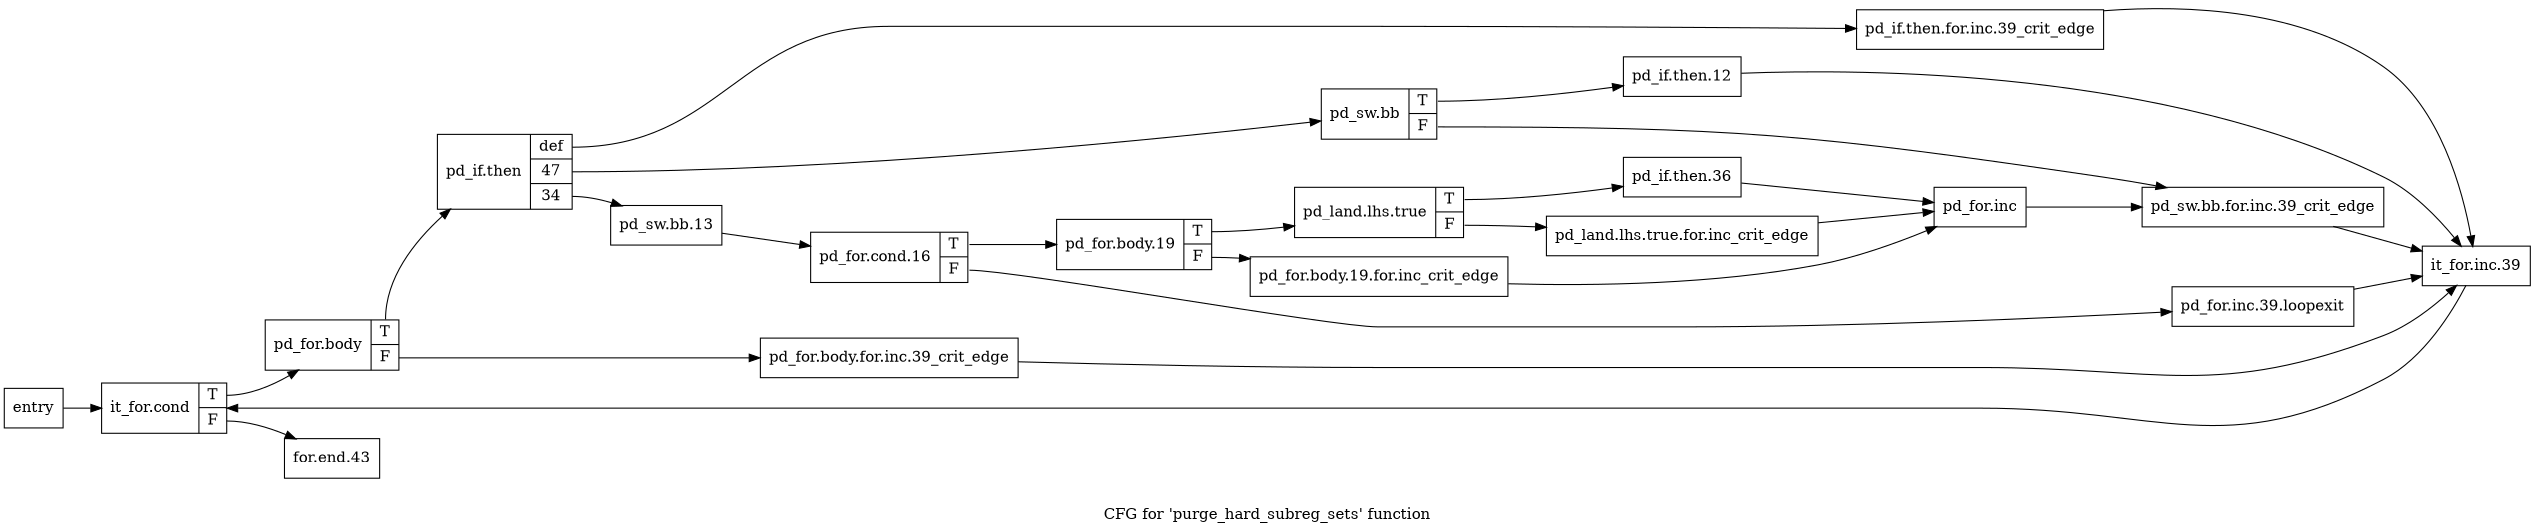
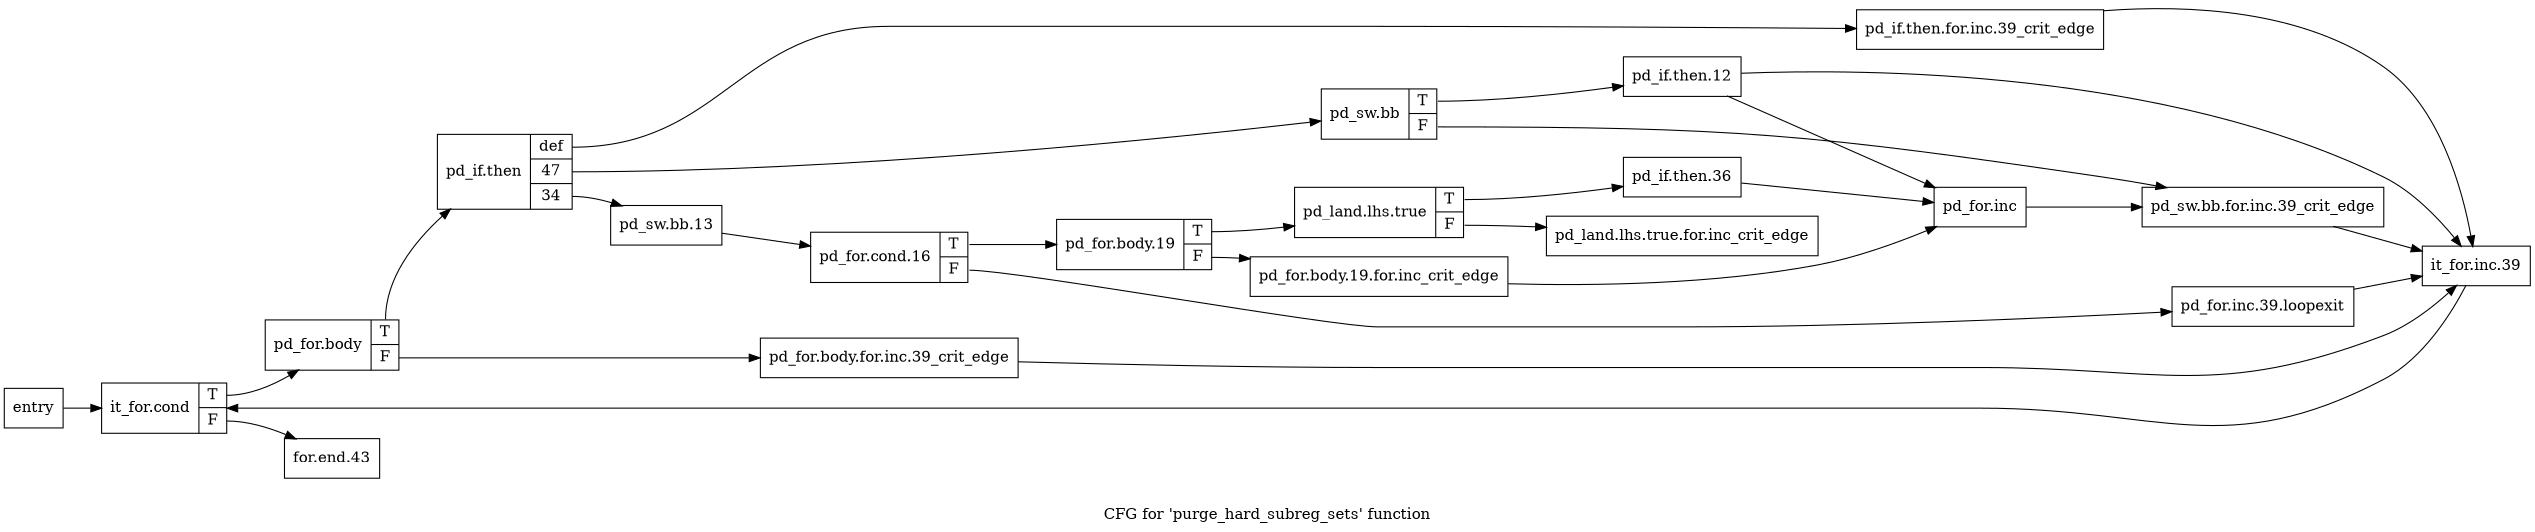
edge "pd_land.lhs.true.for.inc_crit_edge" -> "pd_for.inc": now "pd_if.then.12" -> "pd_for.inc"
